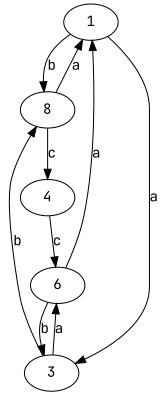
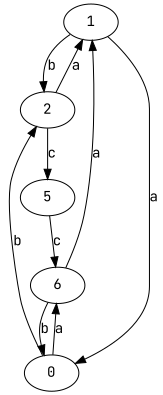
node "8": label "8" -> "2"
node "4": label "4" -> "5"
node "3": label "3" -> "0"
